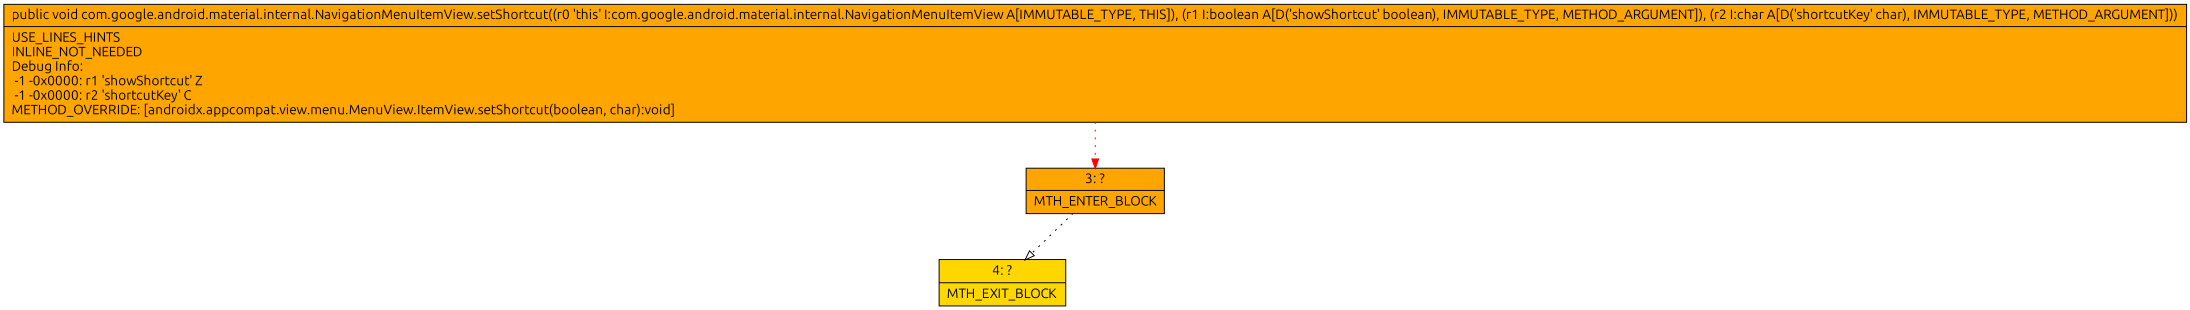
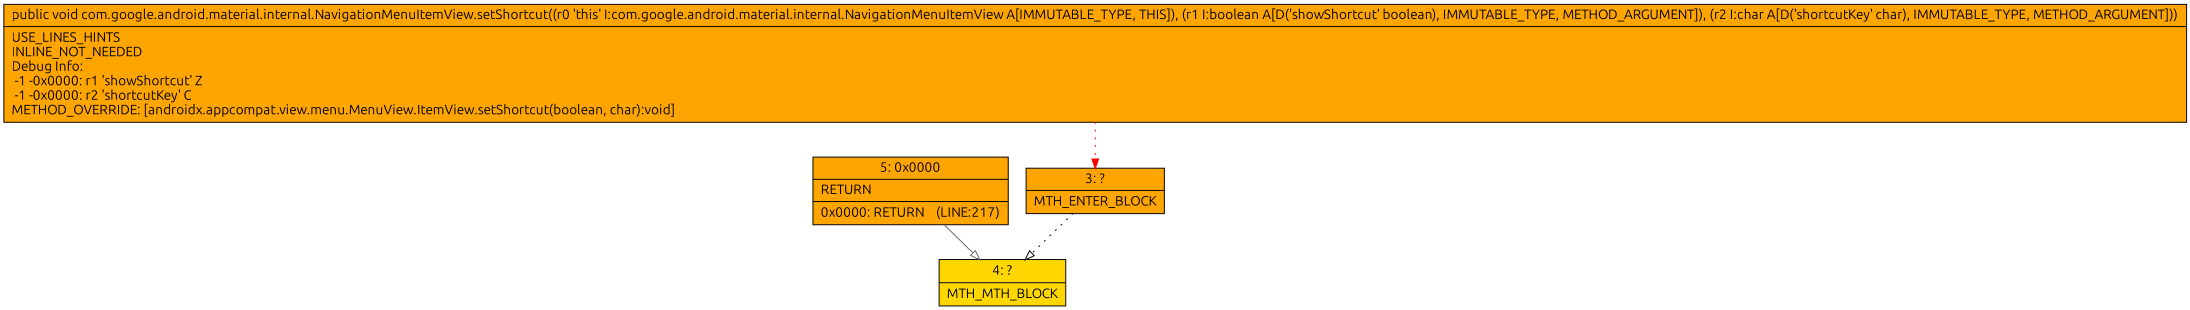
node "5: 0x0000": added
node "4: ?": text "MTH_EXIT_BLOCK" -> "MTH_MTH_BLOCK"
